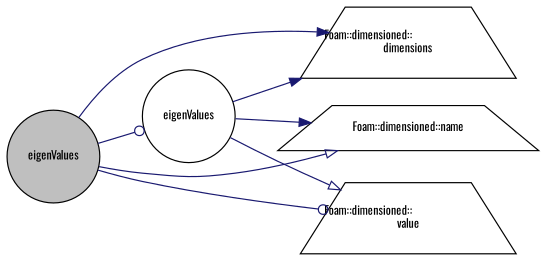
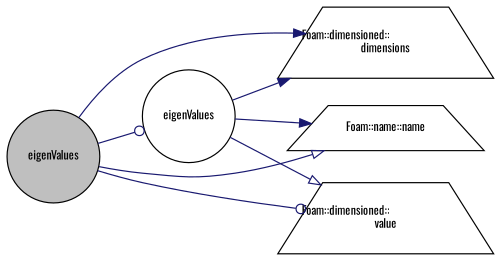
node "Foam::dimensioned::name": label "Foam::dimensioned::name" -> "Foam::name::name"
